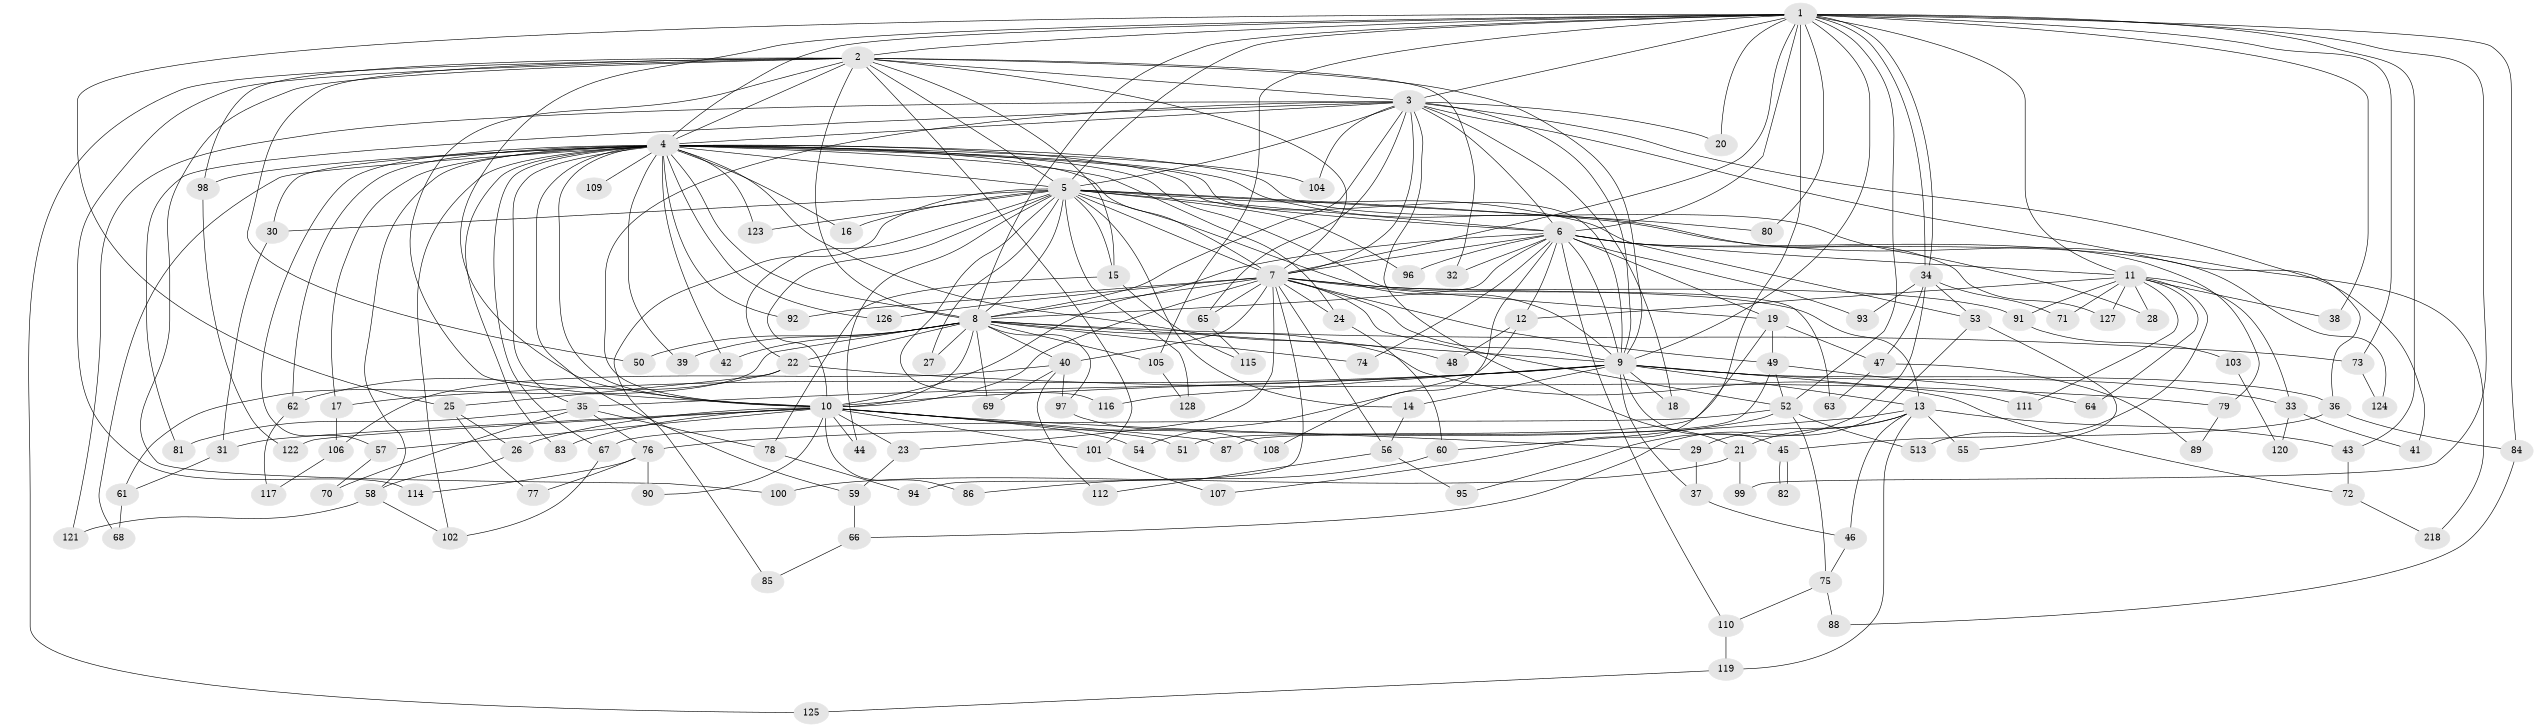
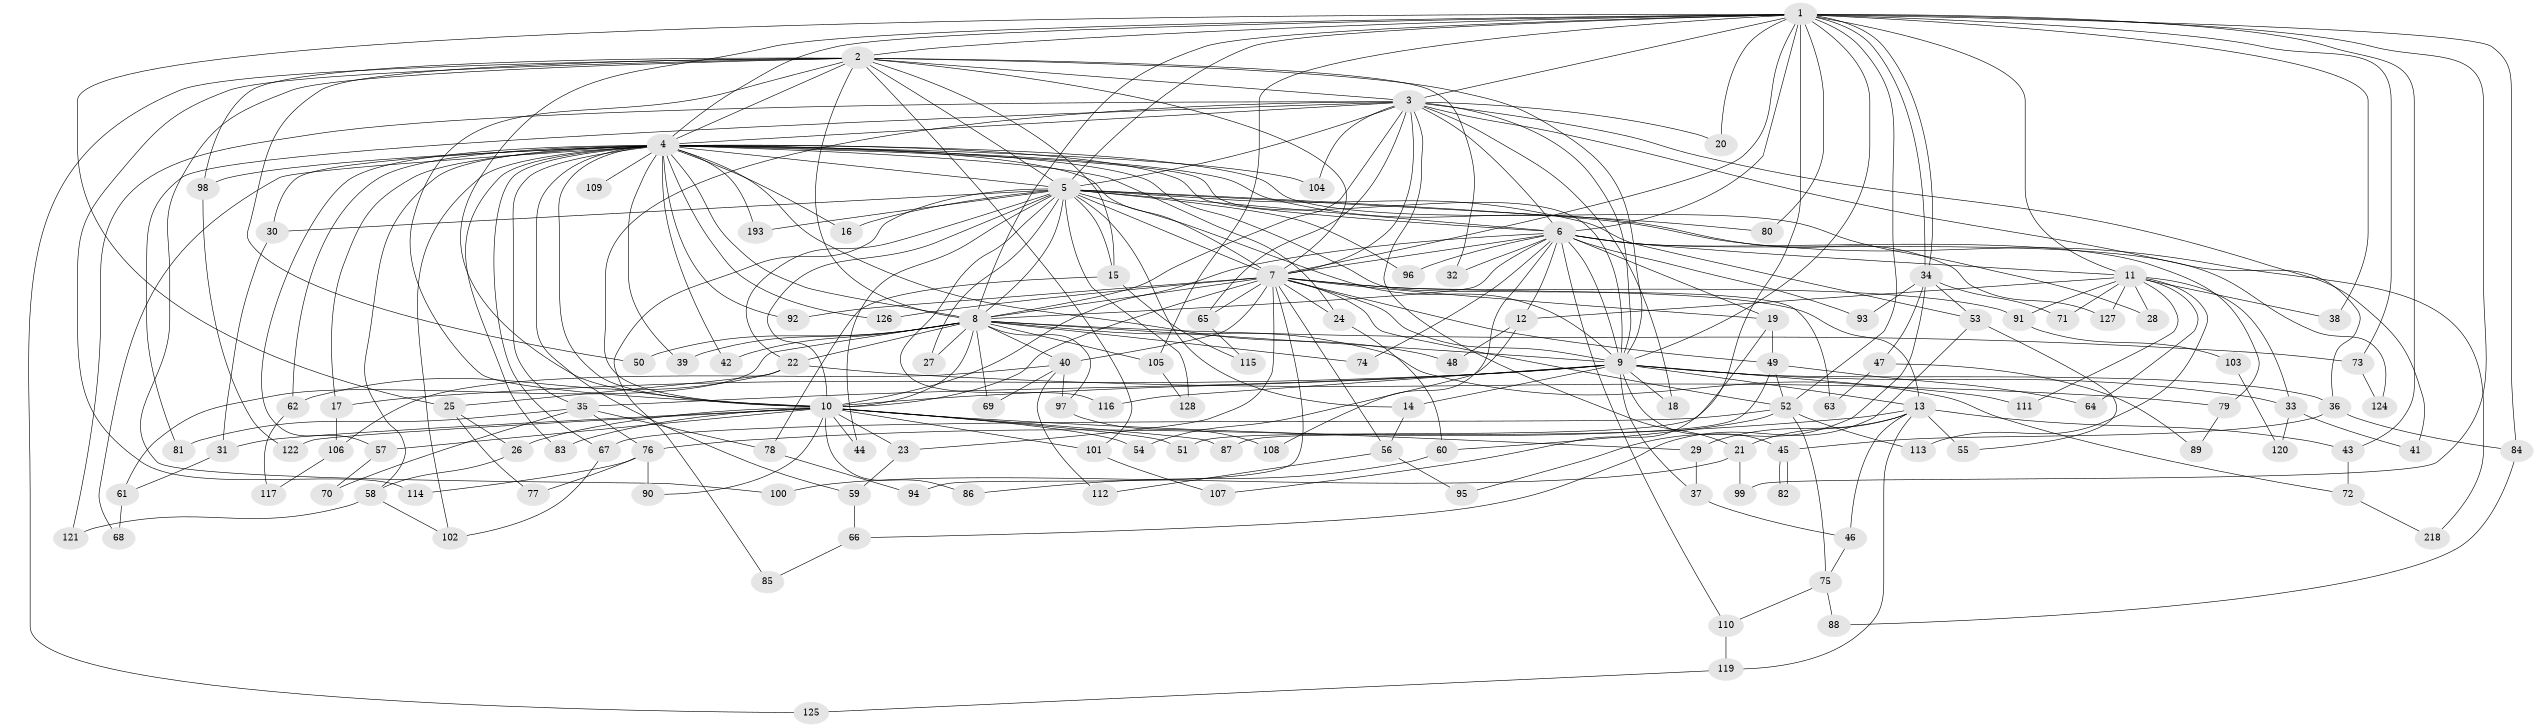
node "123": label "123" -> "193"
edge "19" -- "47": removed
node "513": label "513" -> "113"
